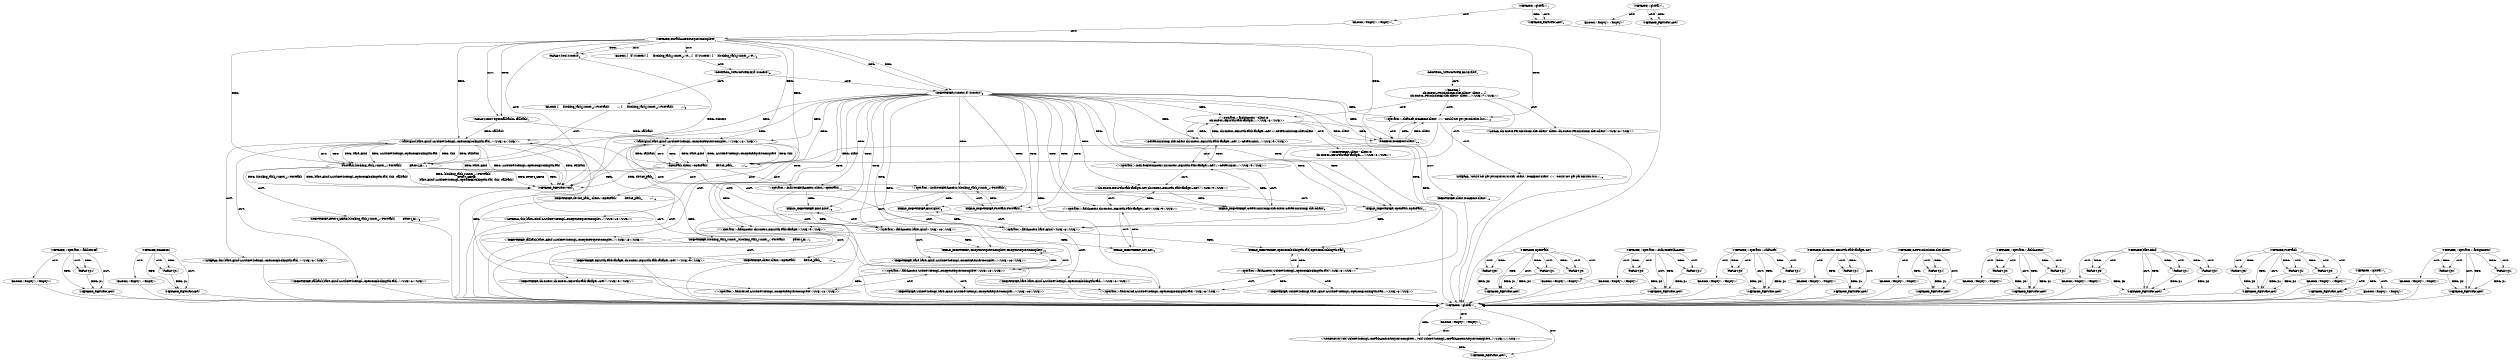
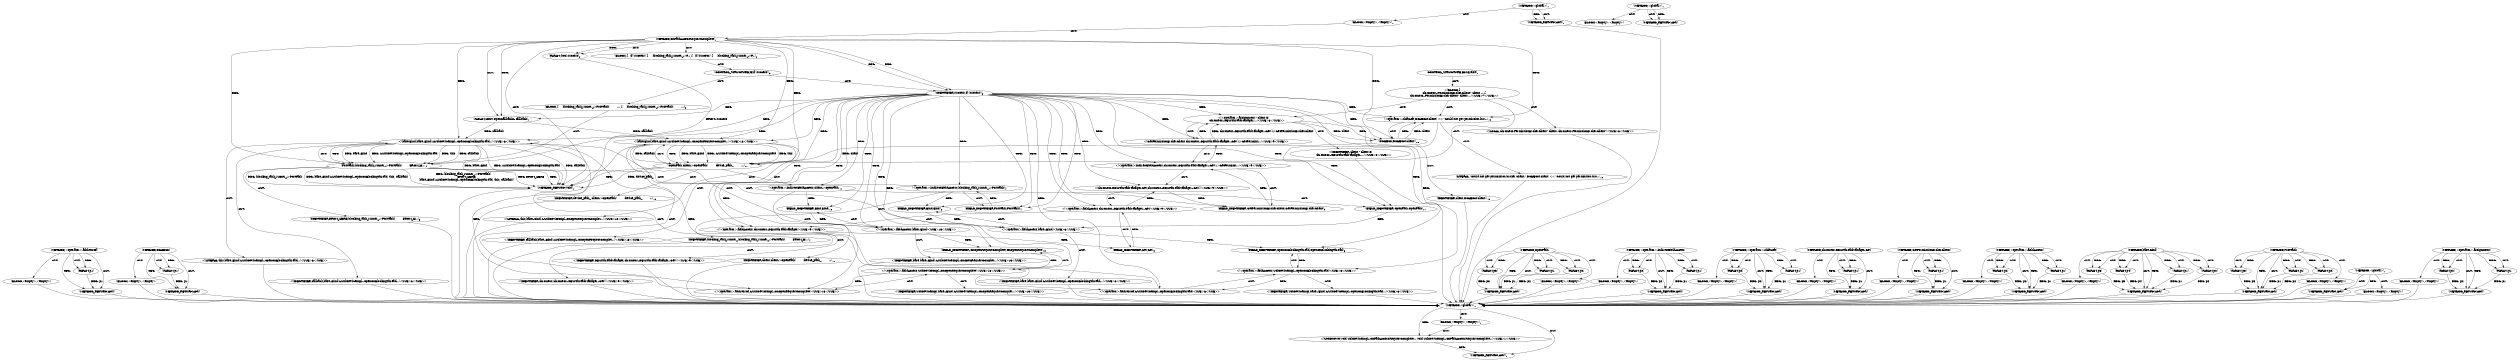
edge "(PARAM,bool success)" -> "(METHOD_RETURN,void)": label "DDG: success" -> "FROM: success"
edge "(IDENTIFIER,success,if (success))" -> "<(<operator>.fieldAccess,base::Bind)<SUB>6</SUB>>": now "(IDENTIFIER,success,if (success))" -> "(PARAM,const OpenCallback& callback)"
node "(PARAM,p4)": added
